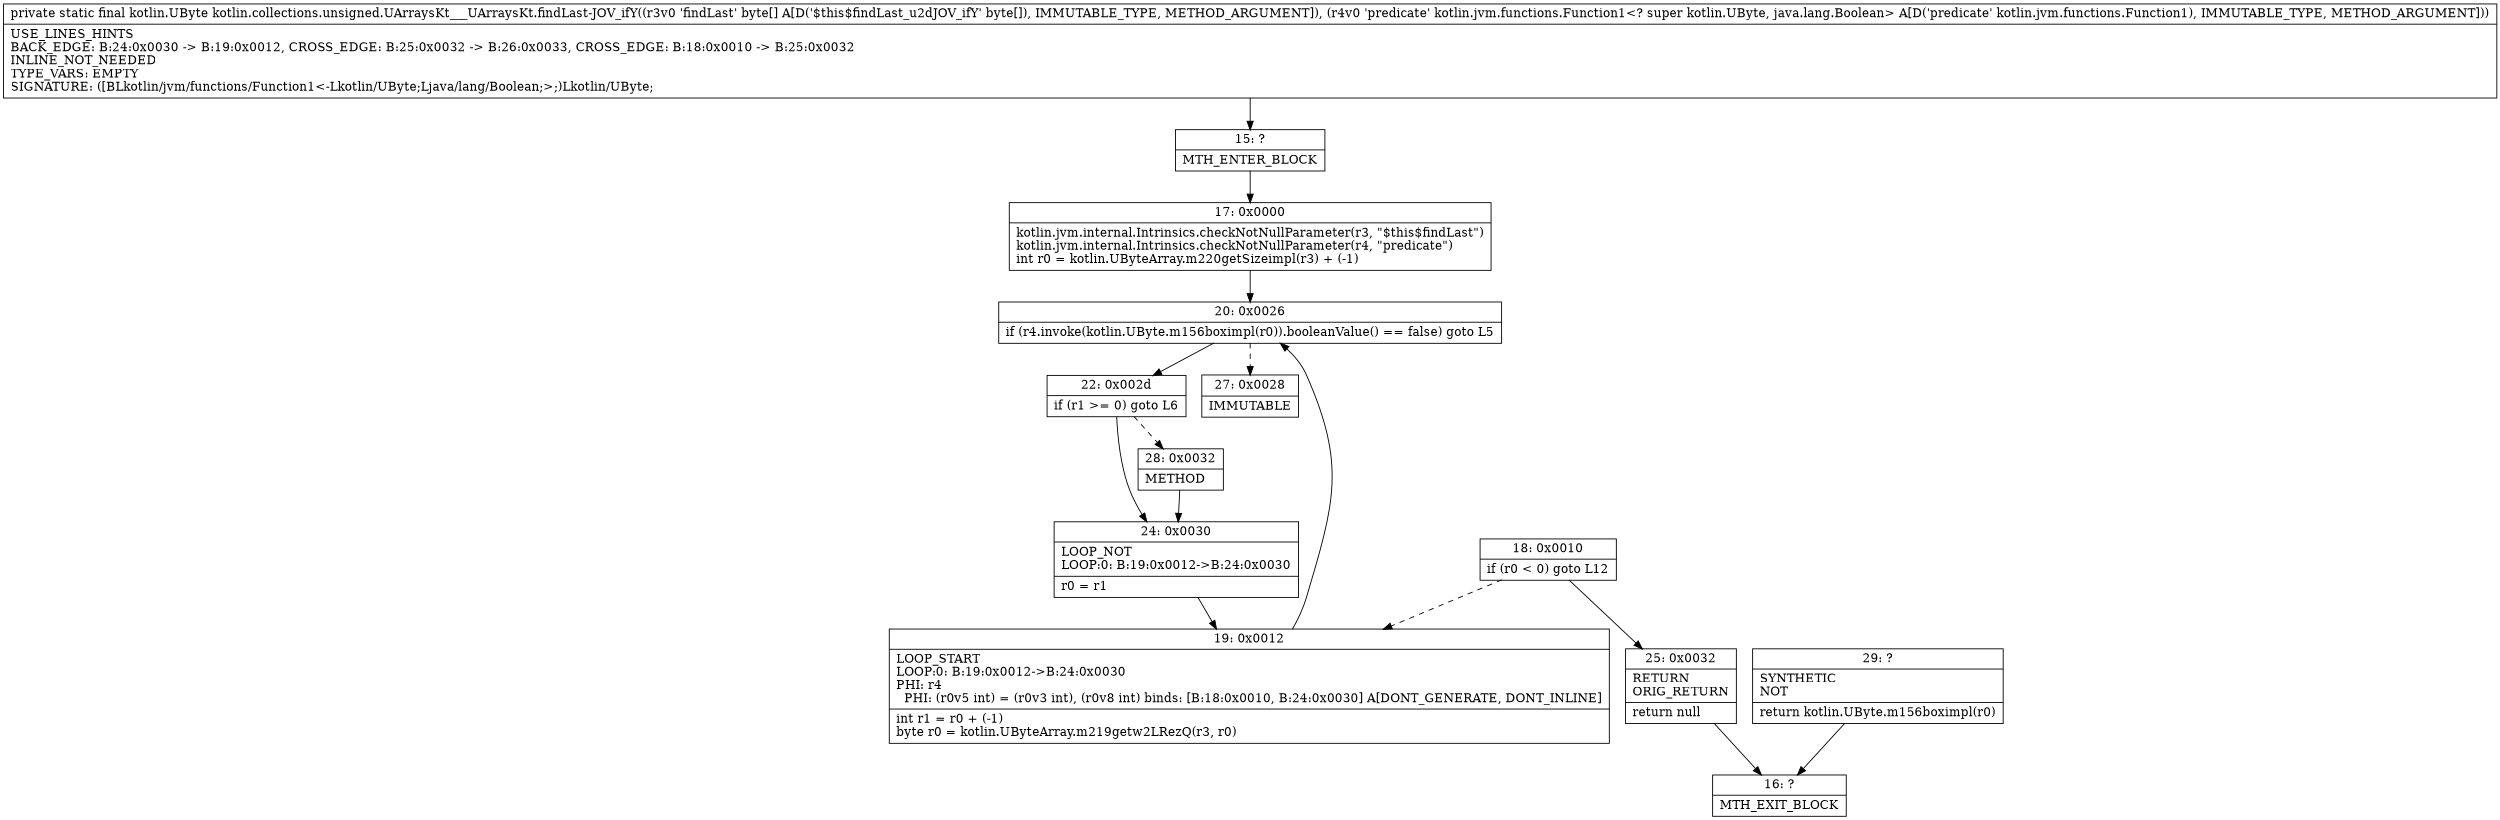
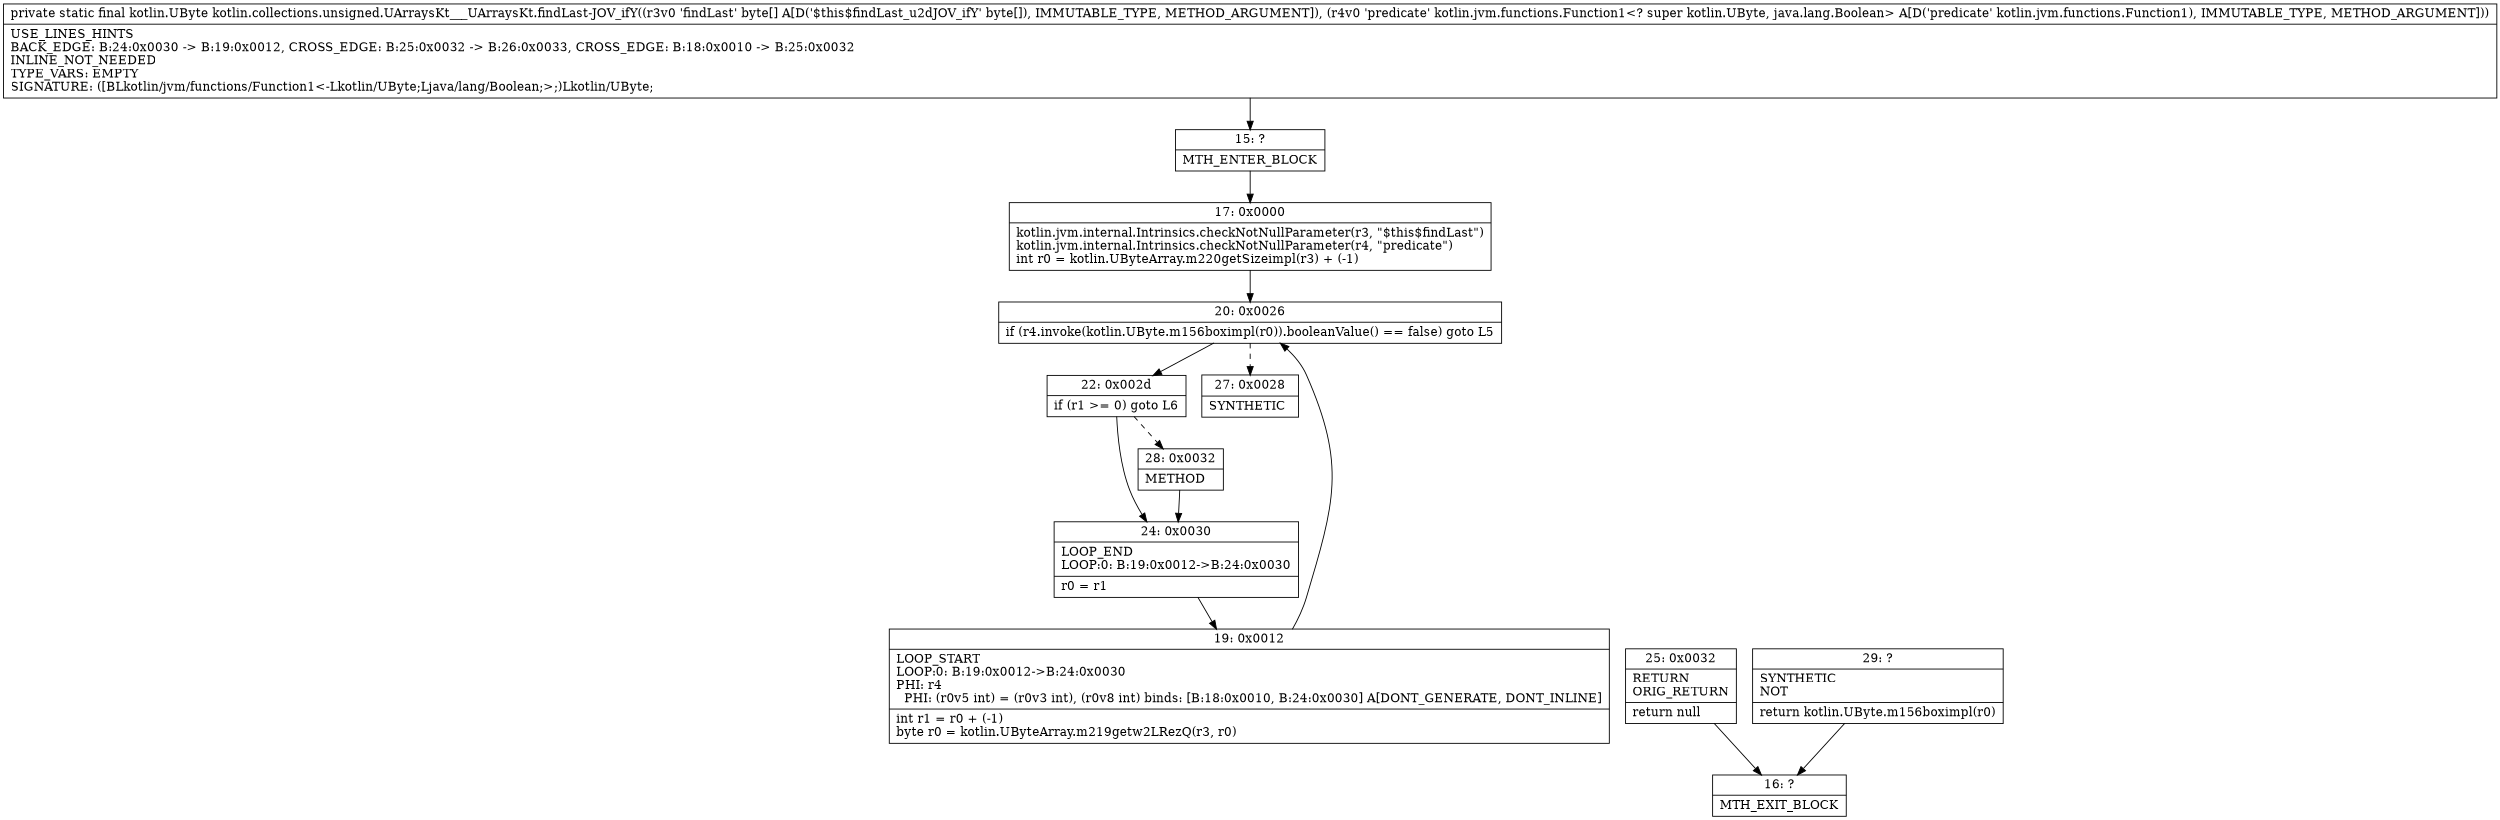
node "27: 0x0028": text "IMMUTABLE" -> "SYNTHETIC"
node "24: 0x0030": text "LOOP_NOT" -> "LOOP_END"
node "18: 0x0010": removed
